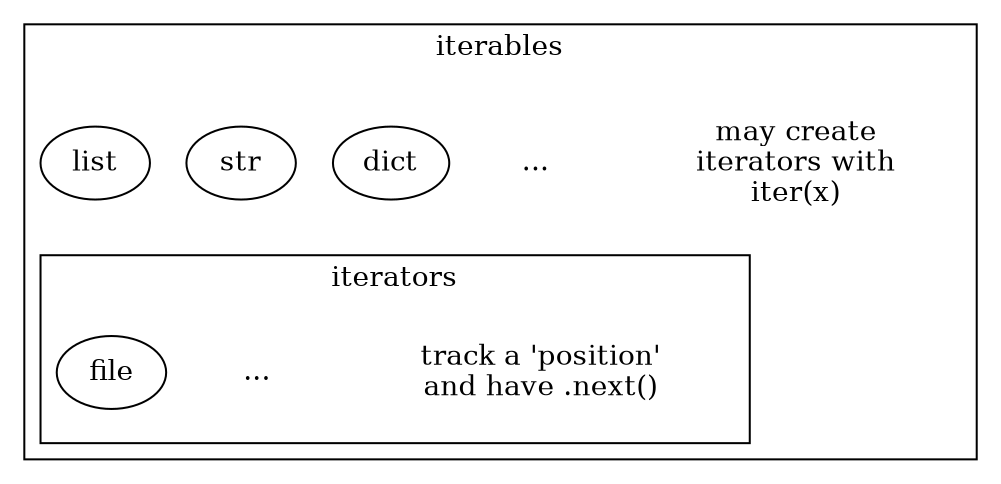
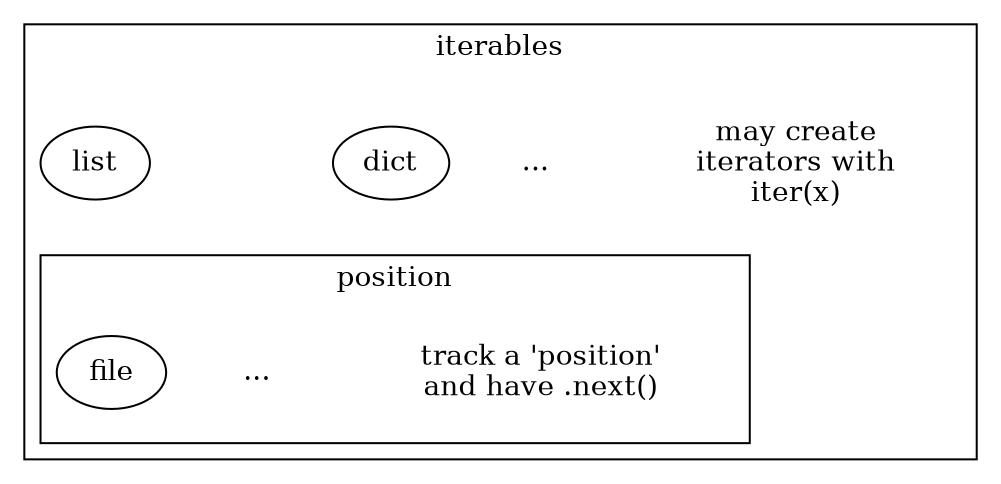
node "str": removed
cluster "iterators": label "iterators" -> "position"
